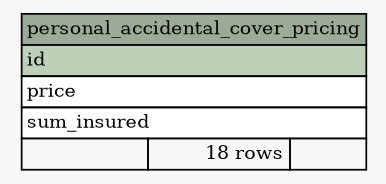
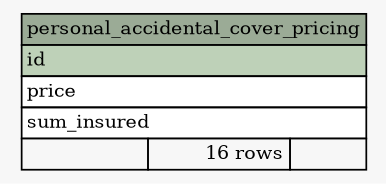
node "personal_accidental_cover_pricing": text "18 rows" -> "16 rows"
